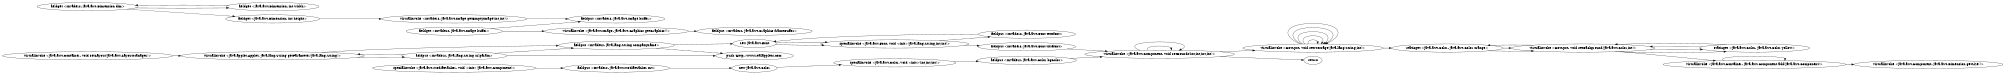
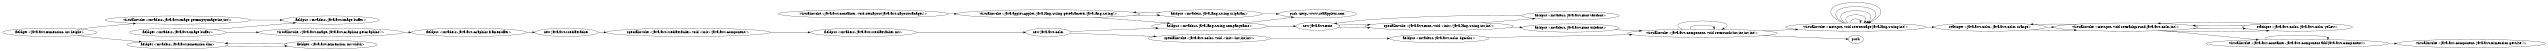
edge "fieldget <Invaders: java.awt.Dimension dim>" -> "fieldget <java.awt.Dimension: int height>": reversed
node "new java.awt.MediaTracker": added
edge "fieldput <Invaders: java.lang.String urlparam>" -> "fieldput <Invaders: java.lang.String companyname>": now "new java.awt.Color" -> "fieldput <Invaders: java.lang.String companyname>"
node "return": label "return" -> "push"
